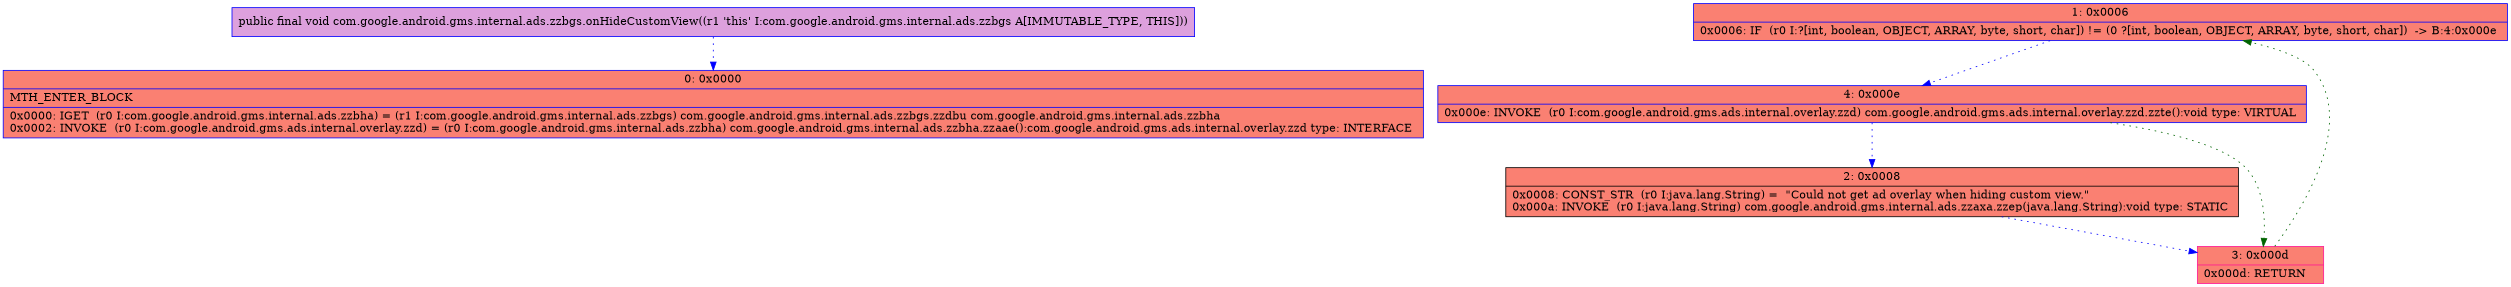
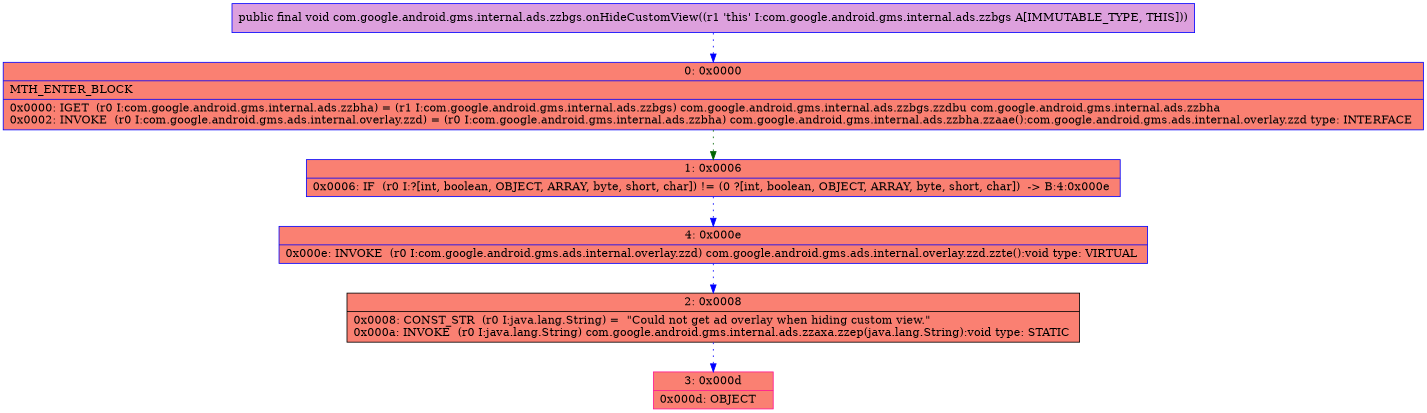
edge "3: 0x000d" -> "1: 0x0006": now "0: 0x0000" -> "1: 0x0006"
edge "4: 0x000e" -> "3: 0x000d": removed
node "3: 0x000d": text "0x000d: RETURN" -> "0x000d: OBJECT"
